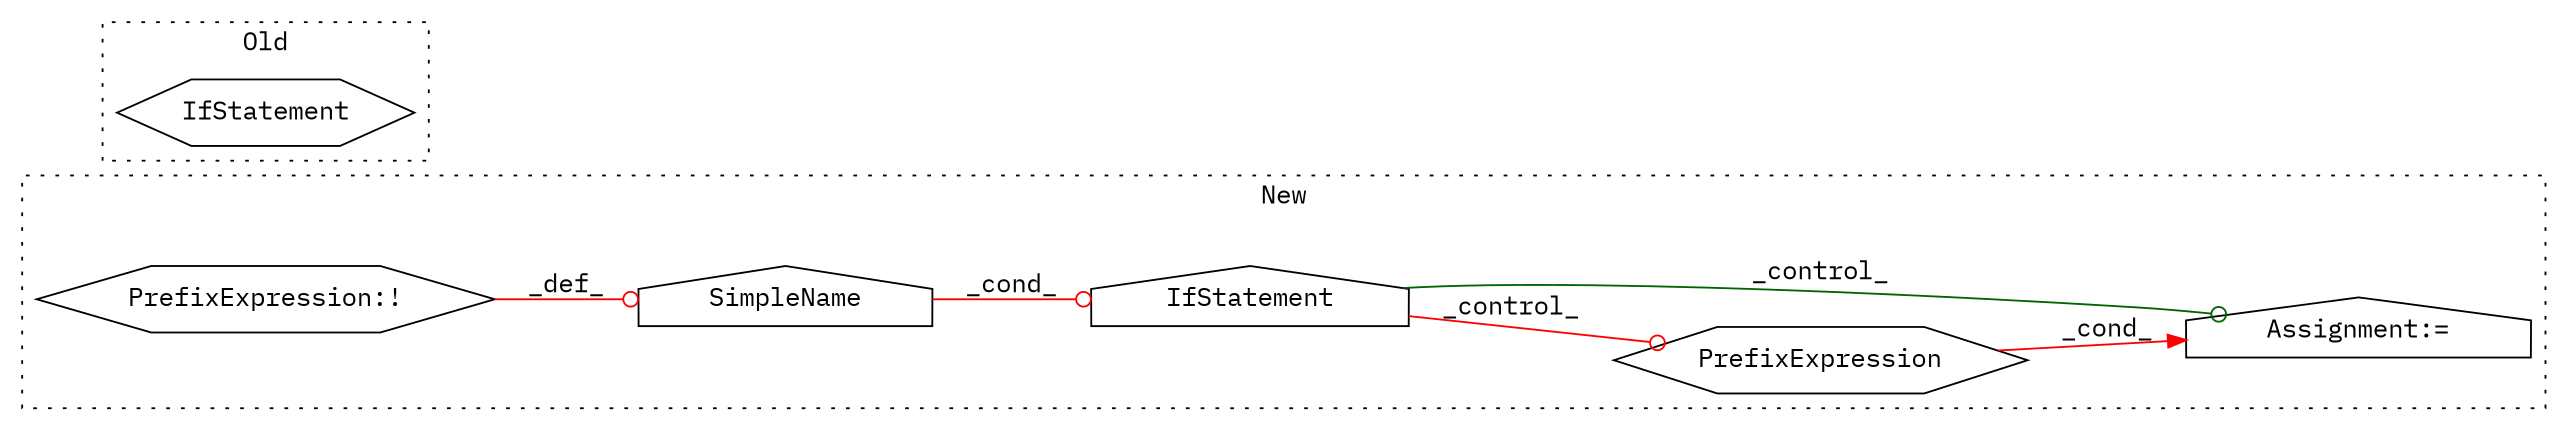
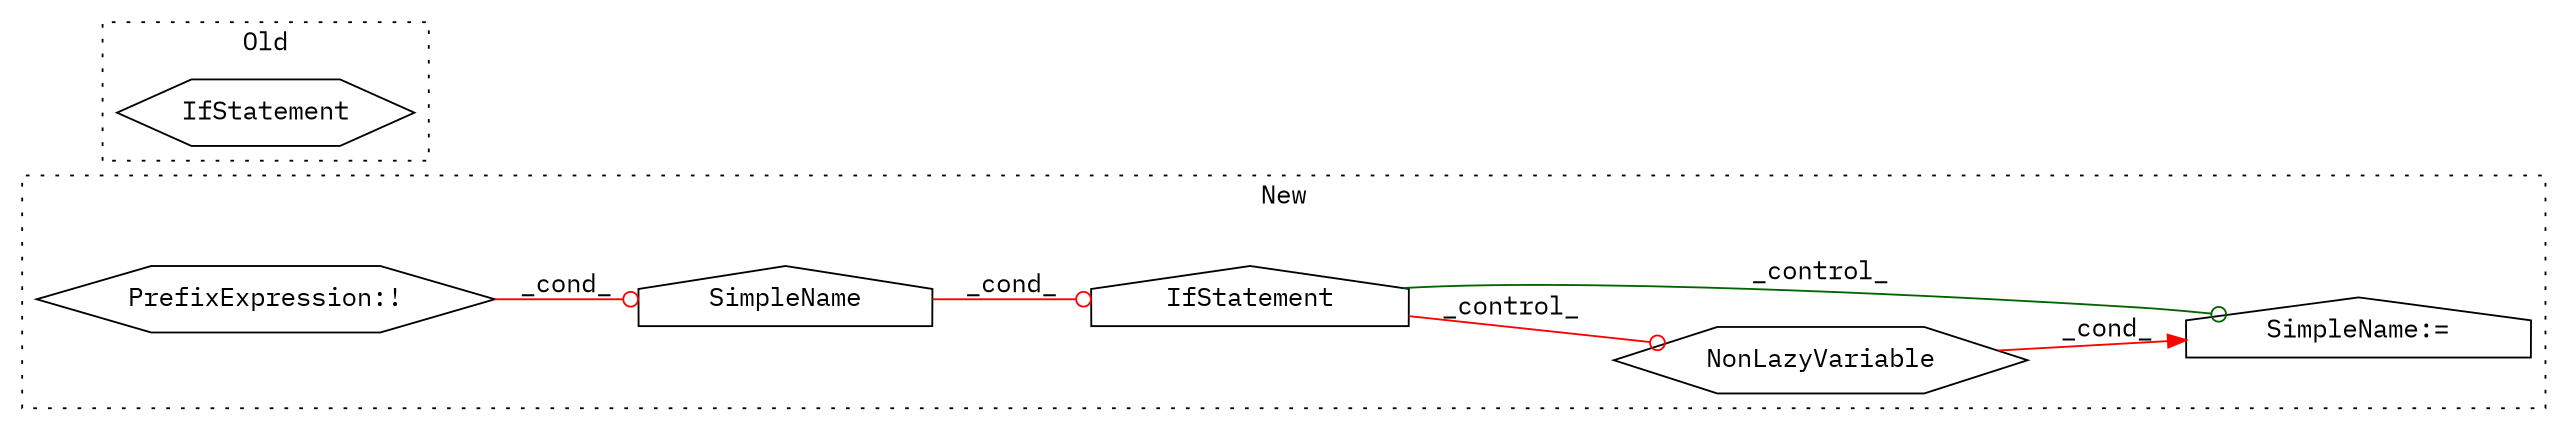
edge "PrefixExpression:!" -> "SimpleName": label "_def_" -> "_cond_"
node "Assignment:=": label "Assignment:=" -> "SimpleName:="
node "PrefixExpression": label "PrefixExpression" -> "NonLazyVariable"
